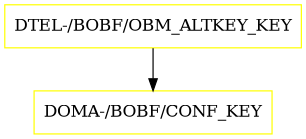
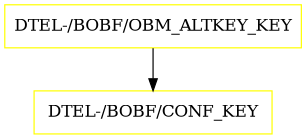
node "DOMA-/BOBF/CONF_KEY": label "DOMA-/BOBF/CONF_KEY" -> "DTEL-/BOBF/CONF_KEY"
